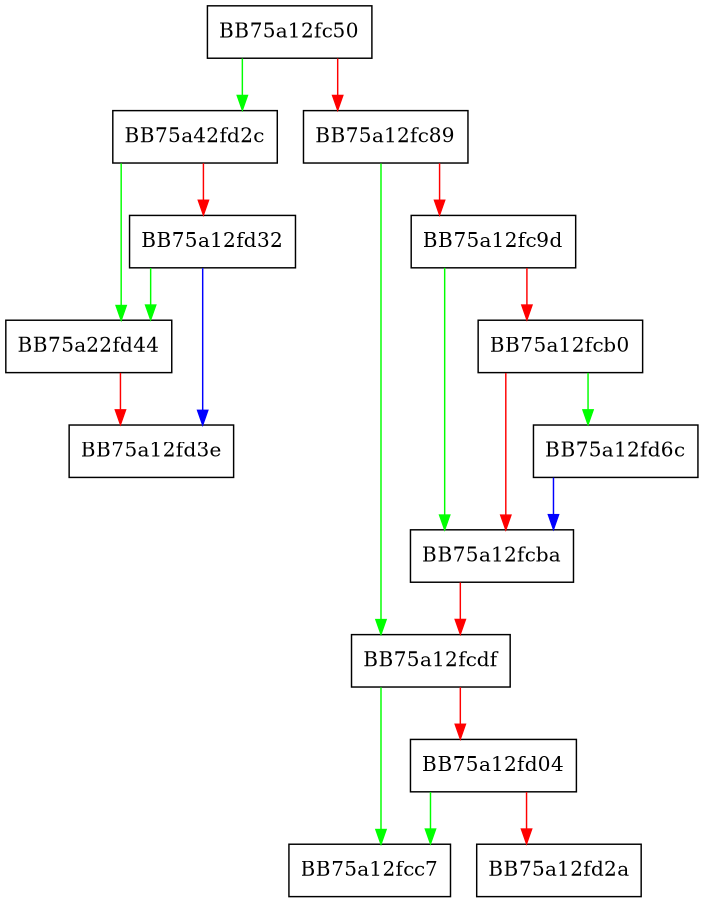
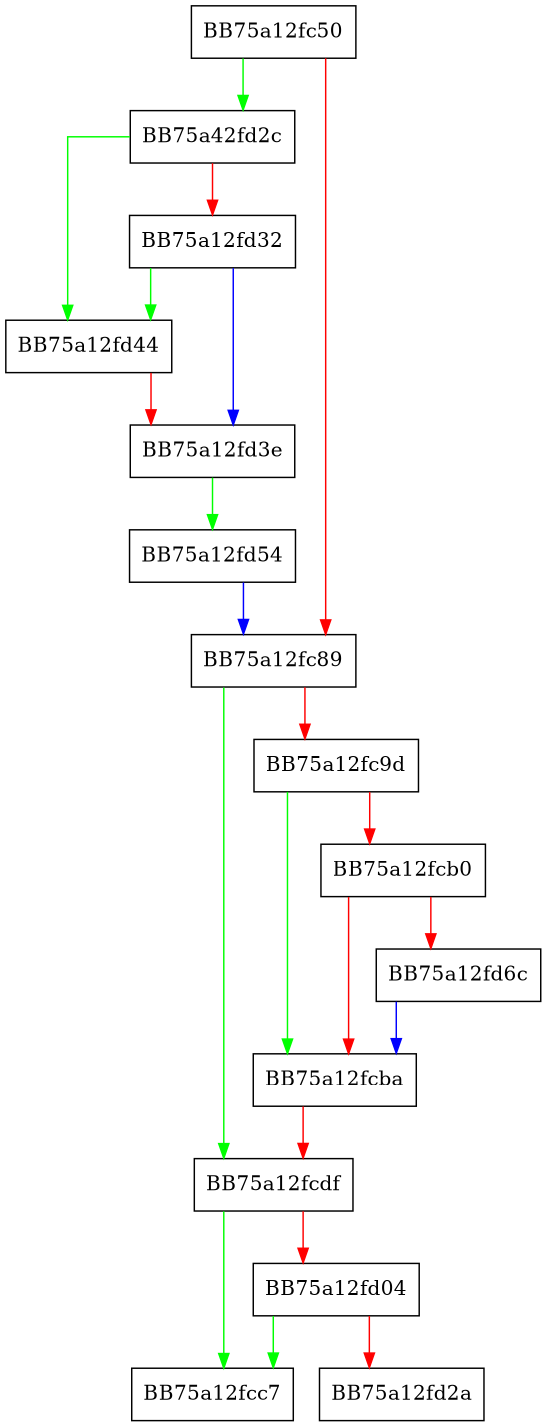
node "BB75a22fd44": label "BB75a22fd44" -> "BB75a12fd44"
edge "BB75a12fcb0" -> "BB75a12fd6c": color green -> red
node "BB75a12fd54": added
